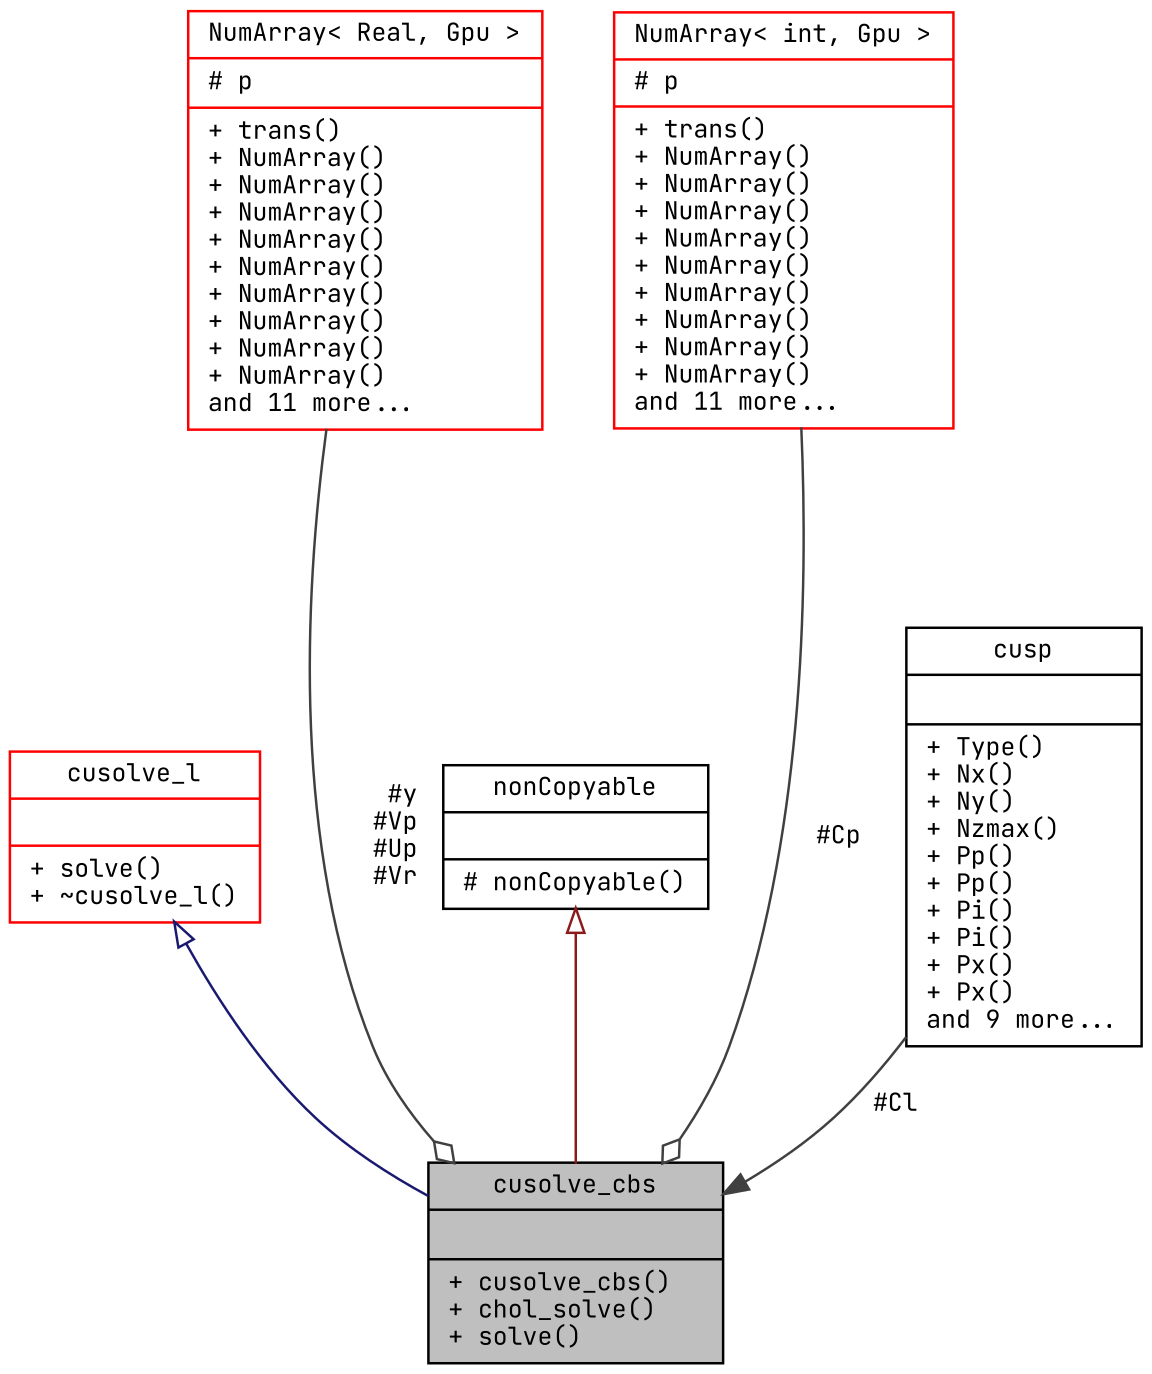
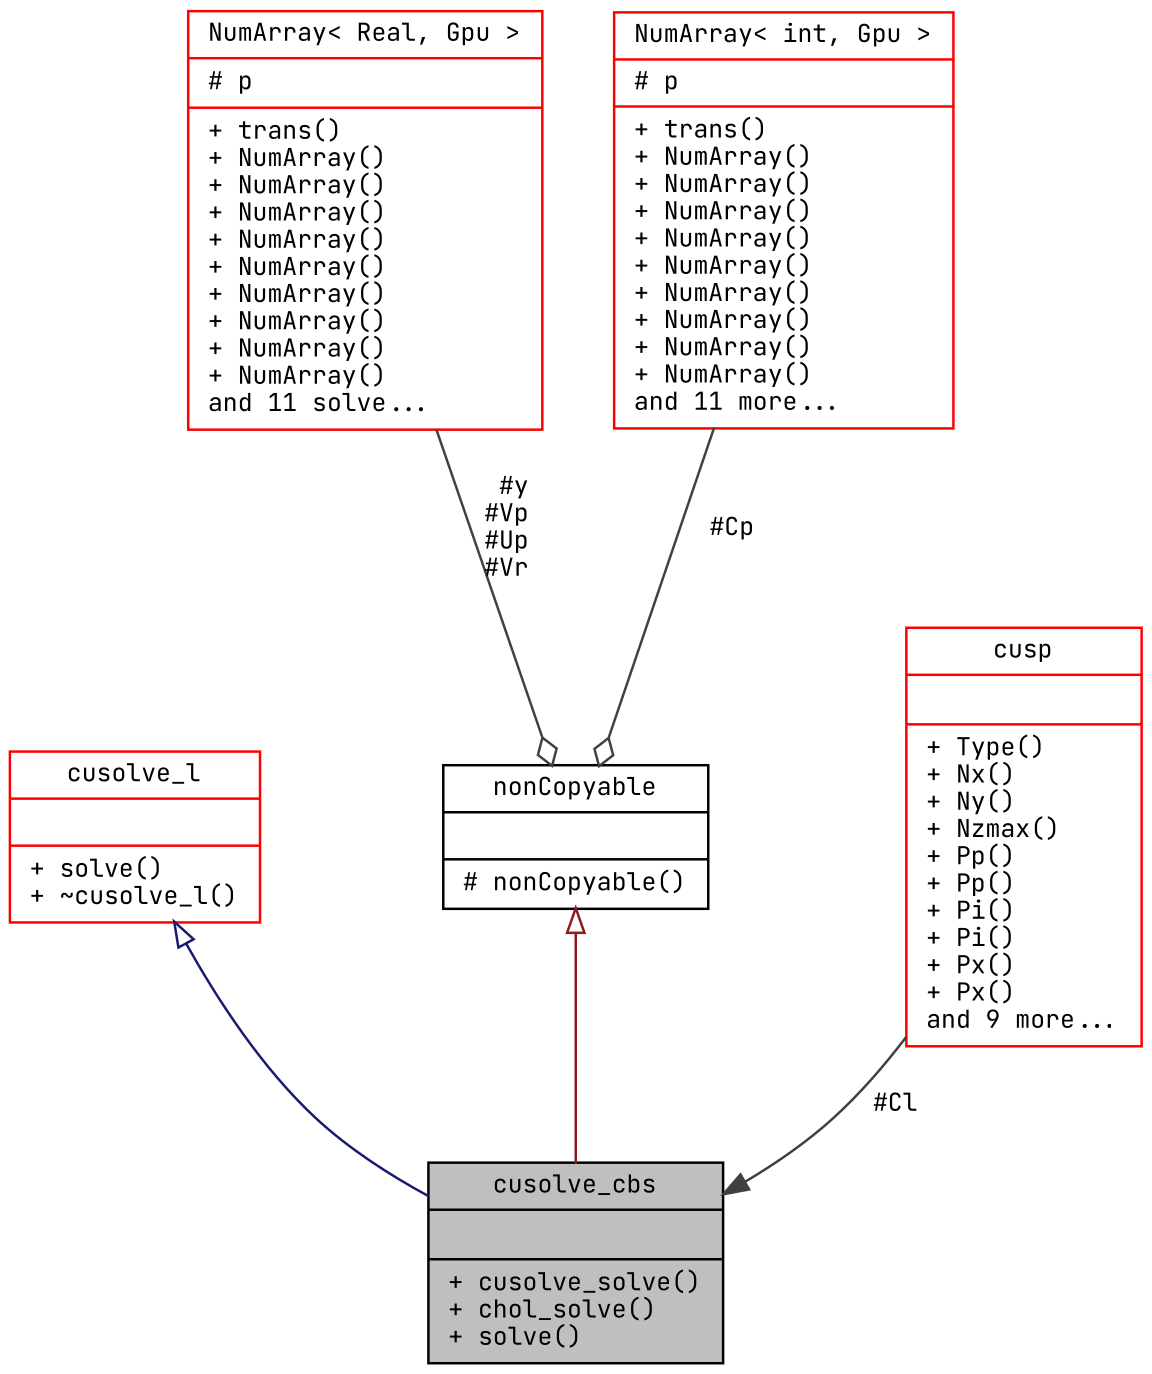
node "NumArray< Real, Gpu >": text "and 11 more..." -> "and 11 solve..."
edge "NumArray< int, Gpu >" -> "cusolve_cbs": now "NumArray< int, Gpu >" -> "nonCopyable"
edge "NumArray< Real, Gpu >" -> "cusolve_cbs": now "NumArray< Real, Gpu >" -> "nonCopyable"
node "cusp": color black -> red
node "cusolve_cbs": text "+ cusolve_cbs()" -> "+ cusolve_solve()"
